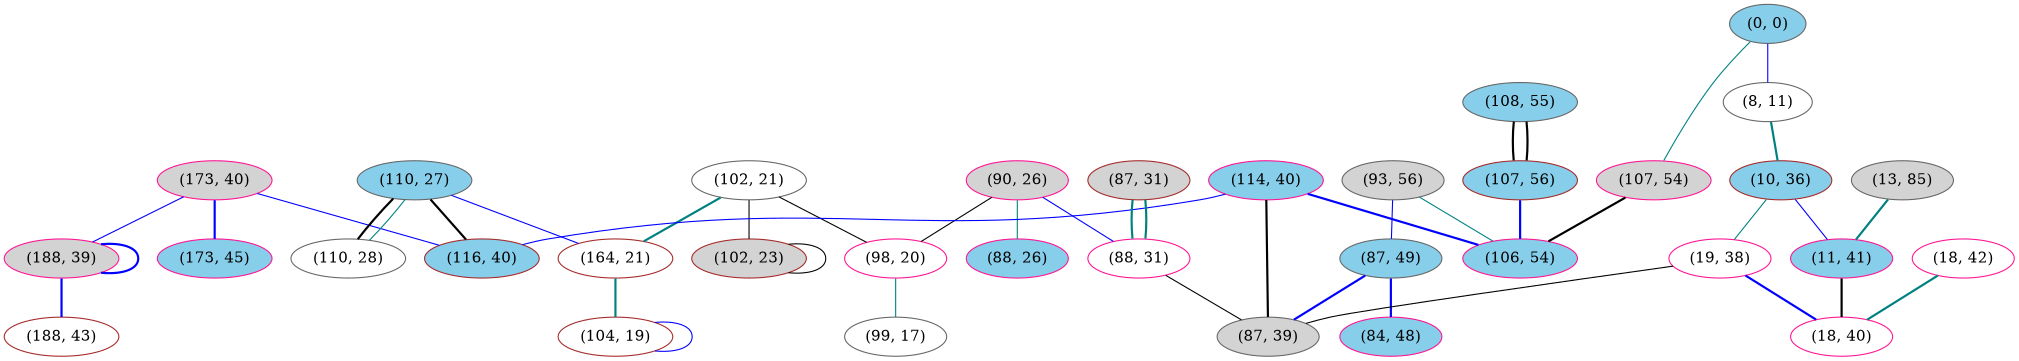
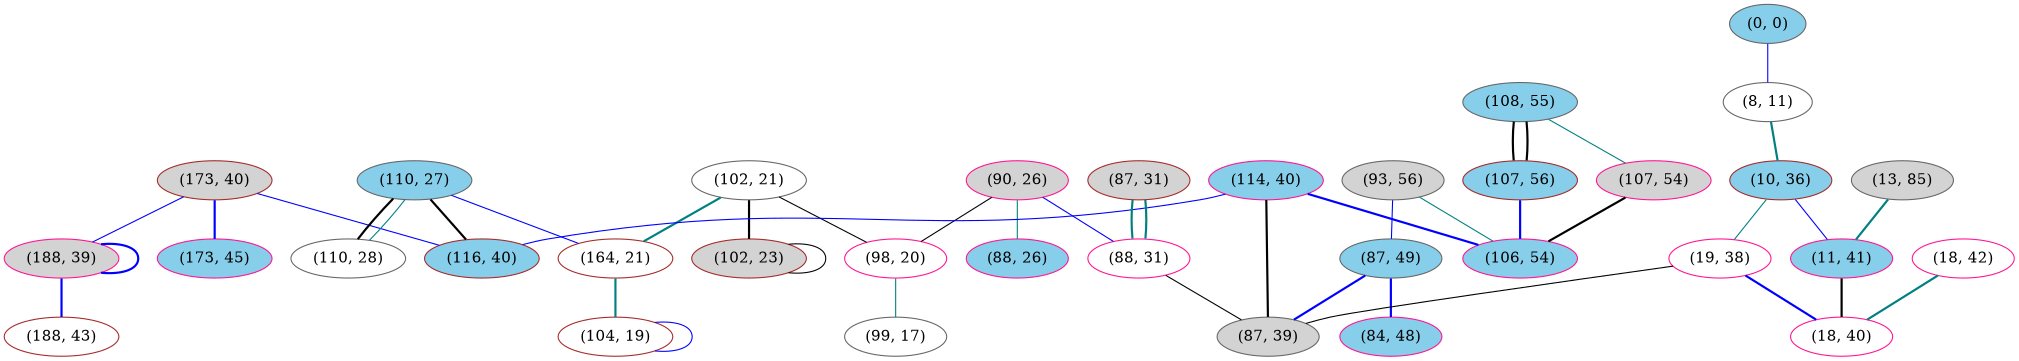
edge "(0, 0)" -- "(107, 54)": now "(108, 55)" -- "(107, 54)"
node "(173, 40)": color deeppink -> brown
edge "(102, 21)" -- "(102, 23)": style solid -> bold
